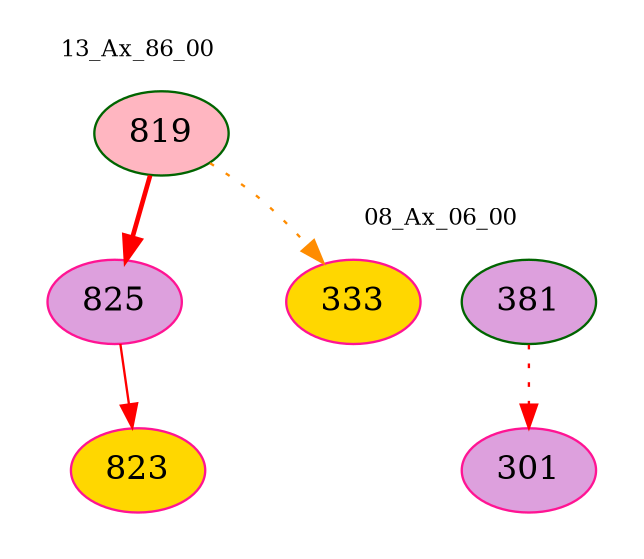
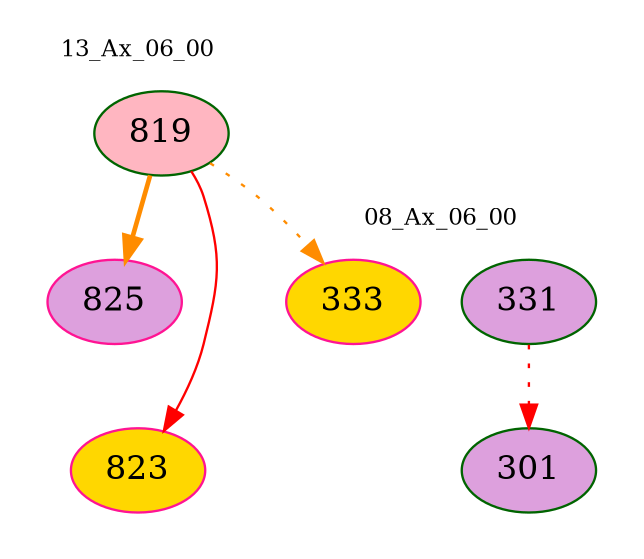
cluster "13_Ax_86_00": label "13_Ax_86_00" -> "13_Ax_06_00"
edge "819" -> "825": color red -> darkorange
node "381": label "381" -> "331"
edge "825" -> "823": now "819" -> "823"
node "301": color deeppink -> darkgreen
